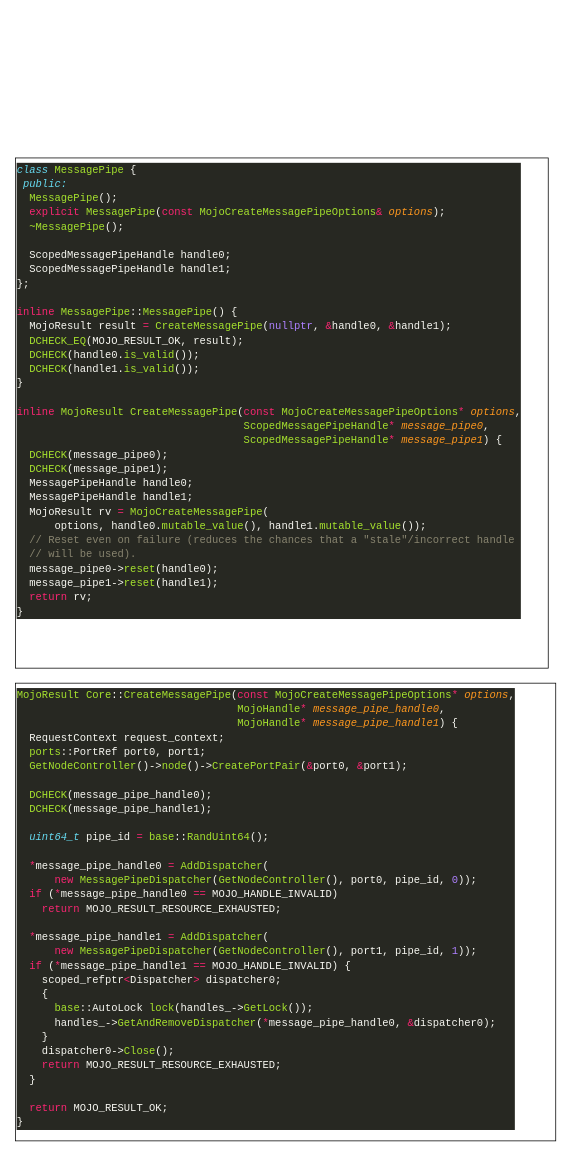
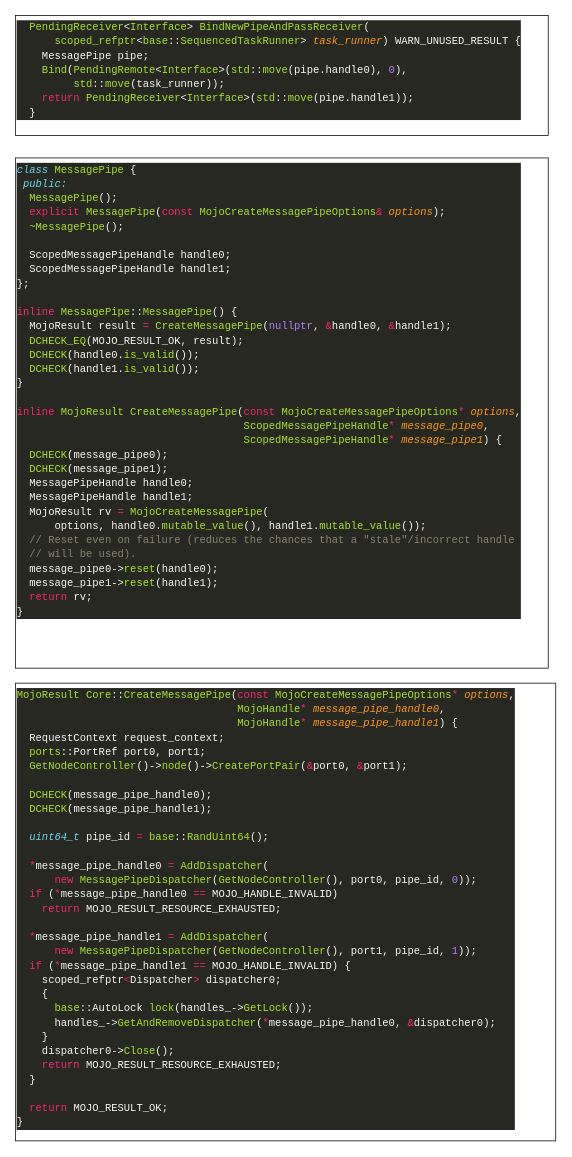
node "PendingReceiver<Interface> BindNewPipeAndPassReceiver( scoped_refptr<base::SequencedTaskRunner> task_runner) WARN_UNUSED_RESULT { MessagePipe pipe; Bind(PendingRemote<Interface>(std::move(pipe.handle0), 0), std::move(task_runner)); return PendingReceiver<Interface>(std::move(pipe.handle1)); }": added
